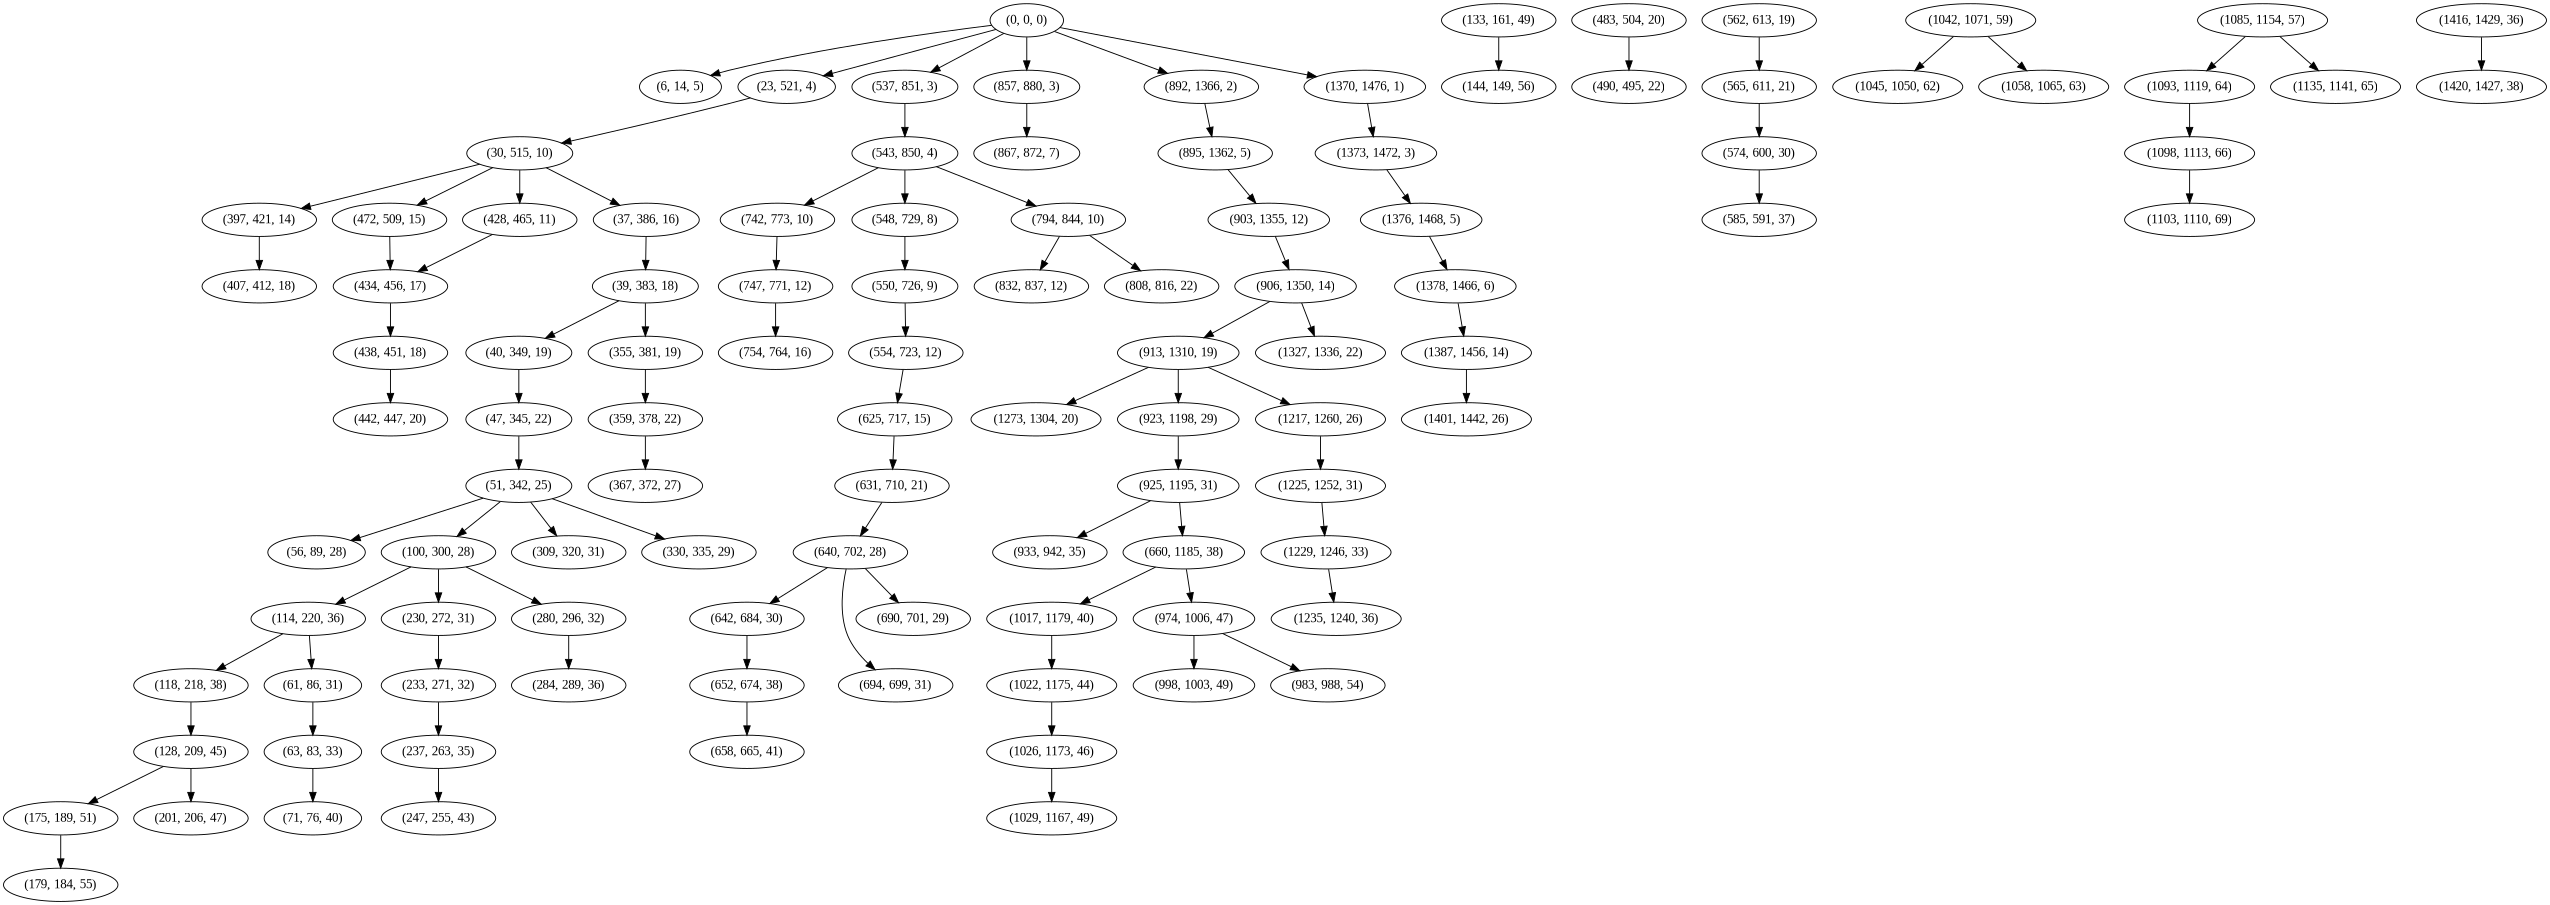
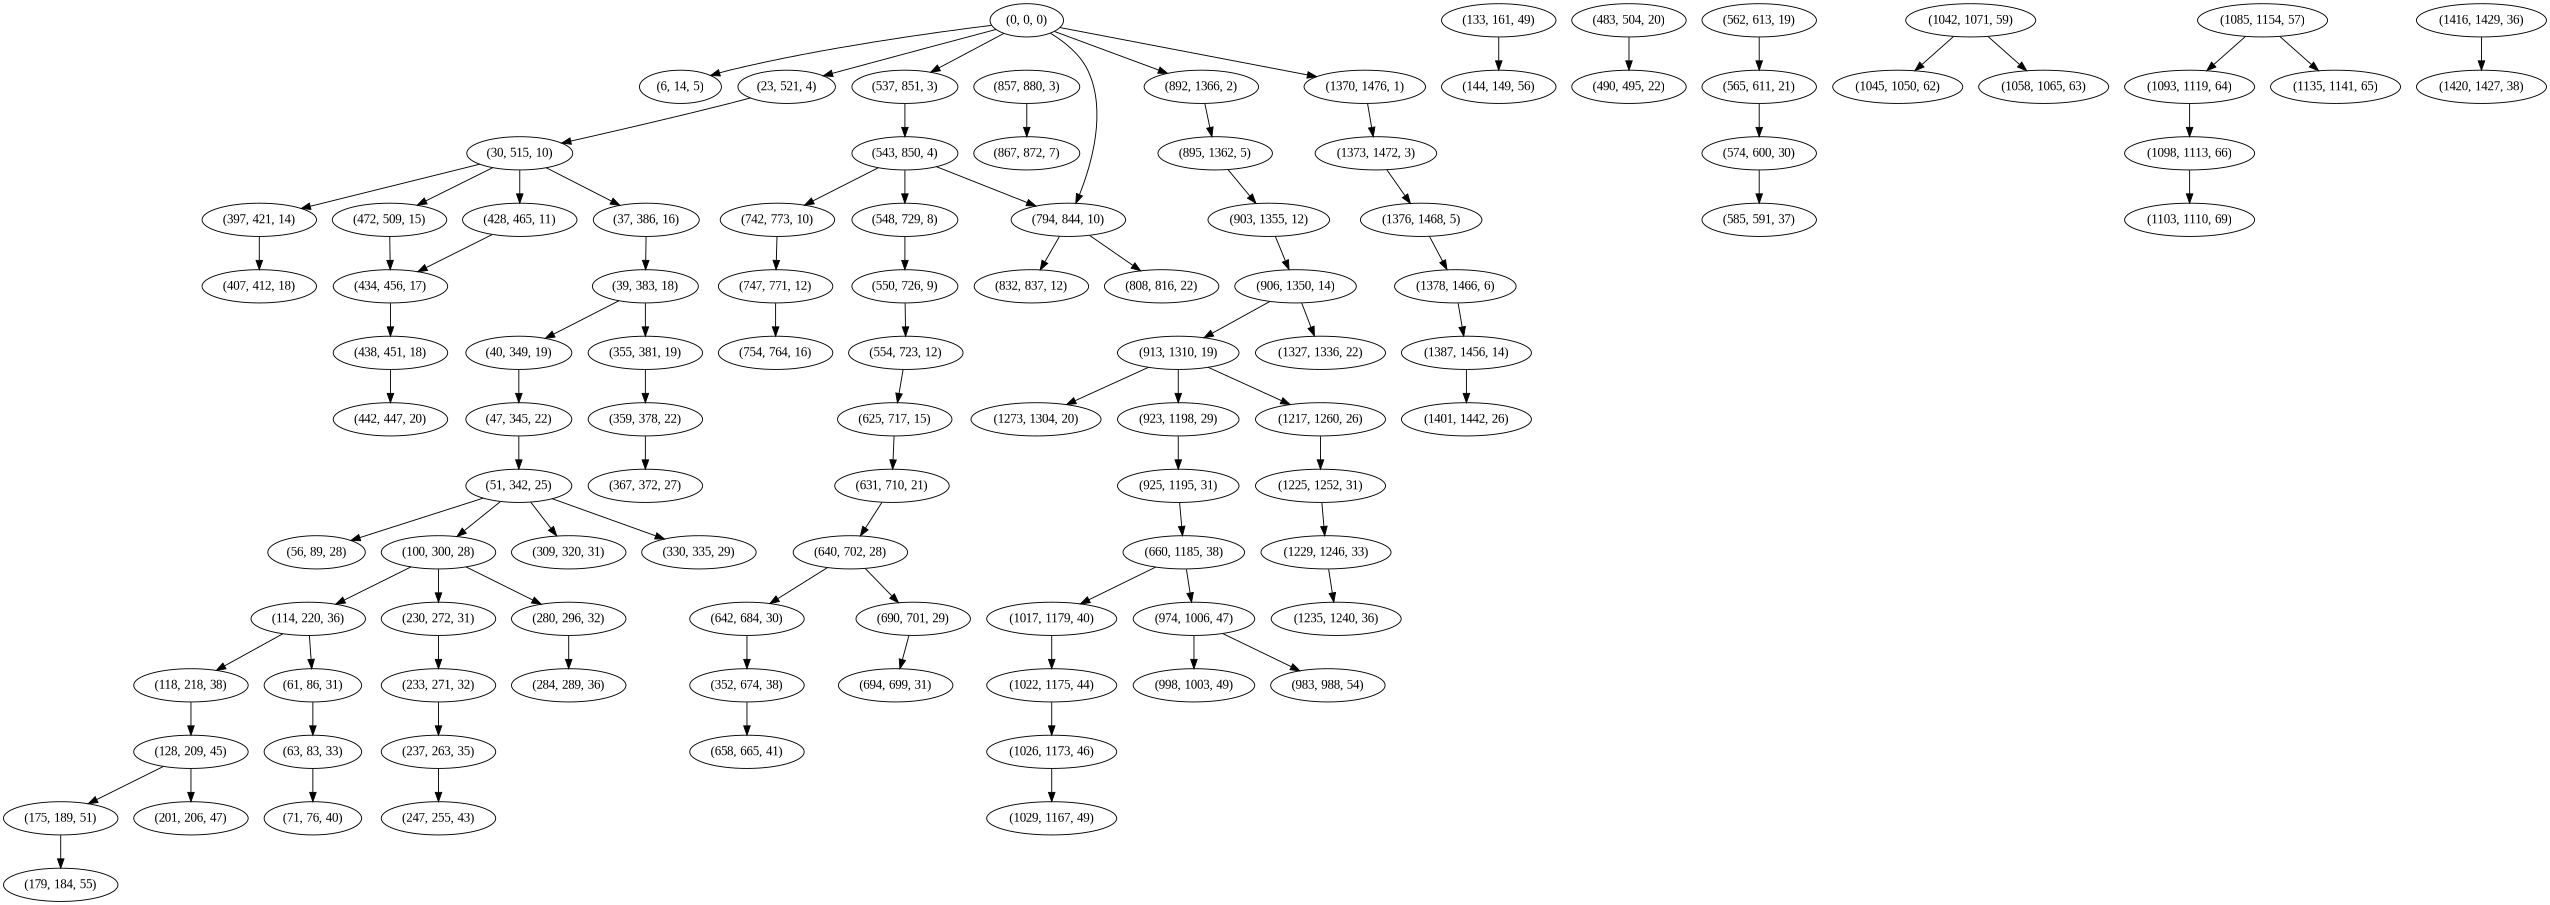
edge "(0, 0, 0)" -> "(857, 880, 3)": now "(0, 0, 0)" -> "(794, 844, 10)"
node "(933, 942, 35)": removed
edge "(640, 702, 28)" -> "(694, 699, 31)": now "(690, 701, 29)" -> "(694, 699, 31)"
node "(652, 674, 38)": label "(652, 674, 38)" -> "(352, 674, 38)"
